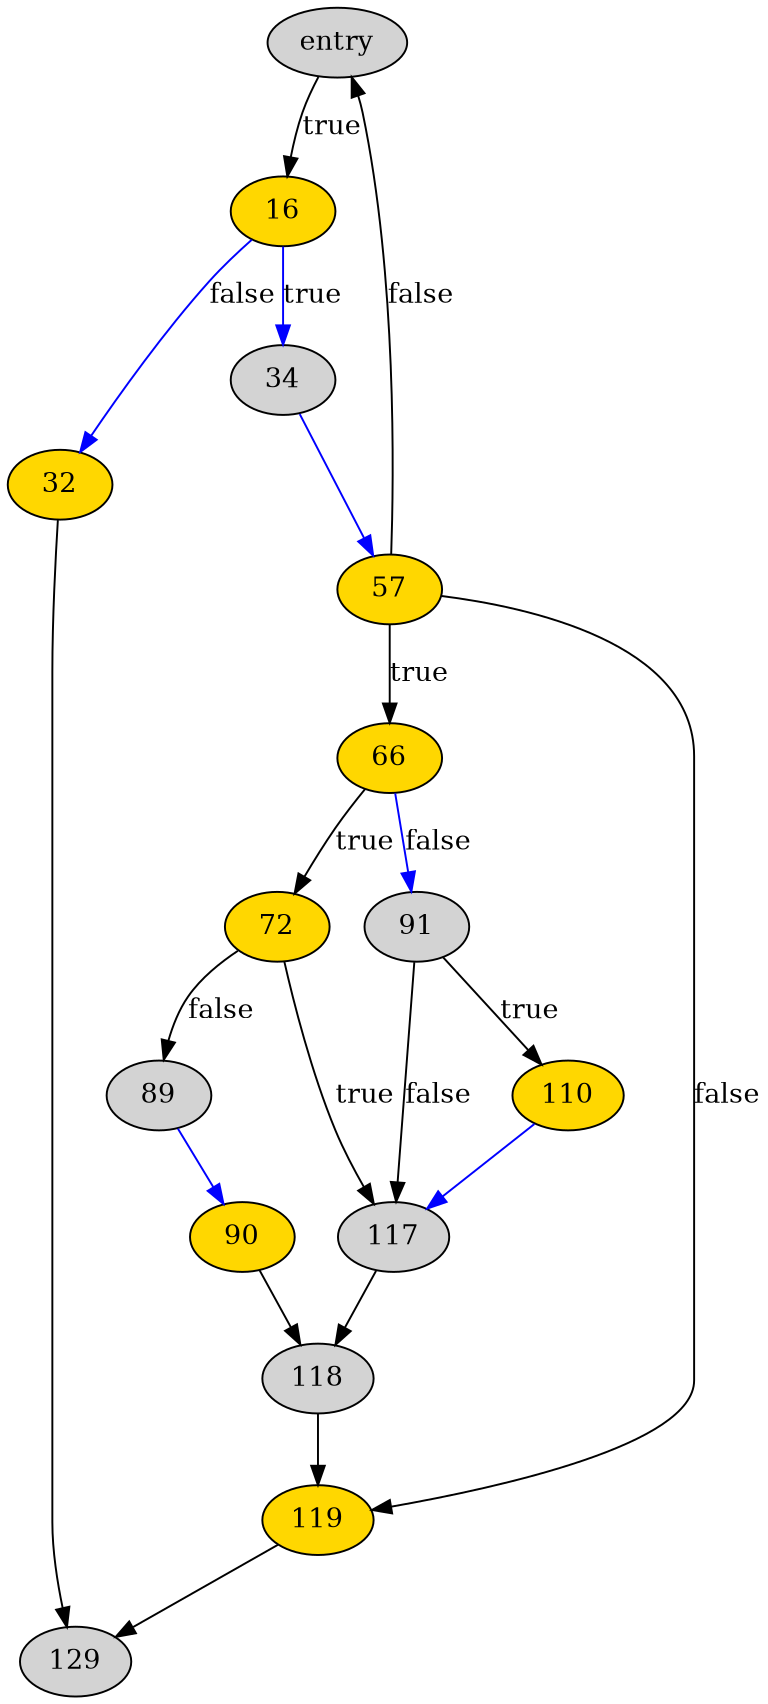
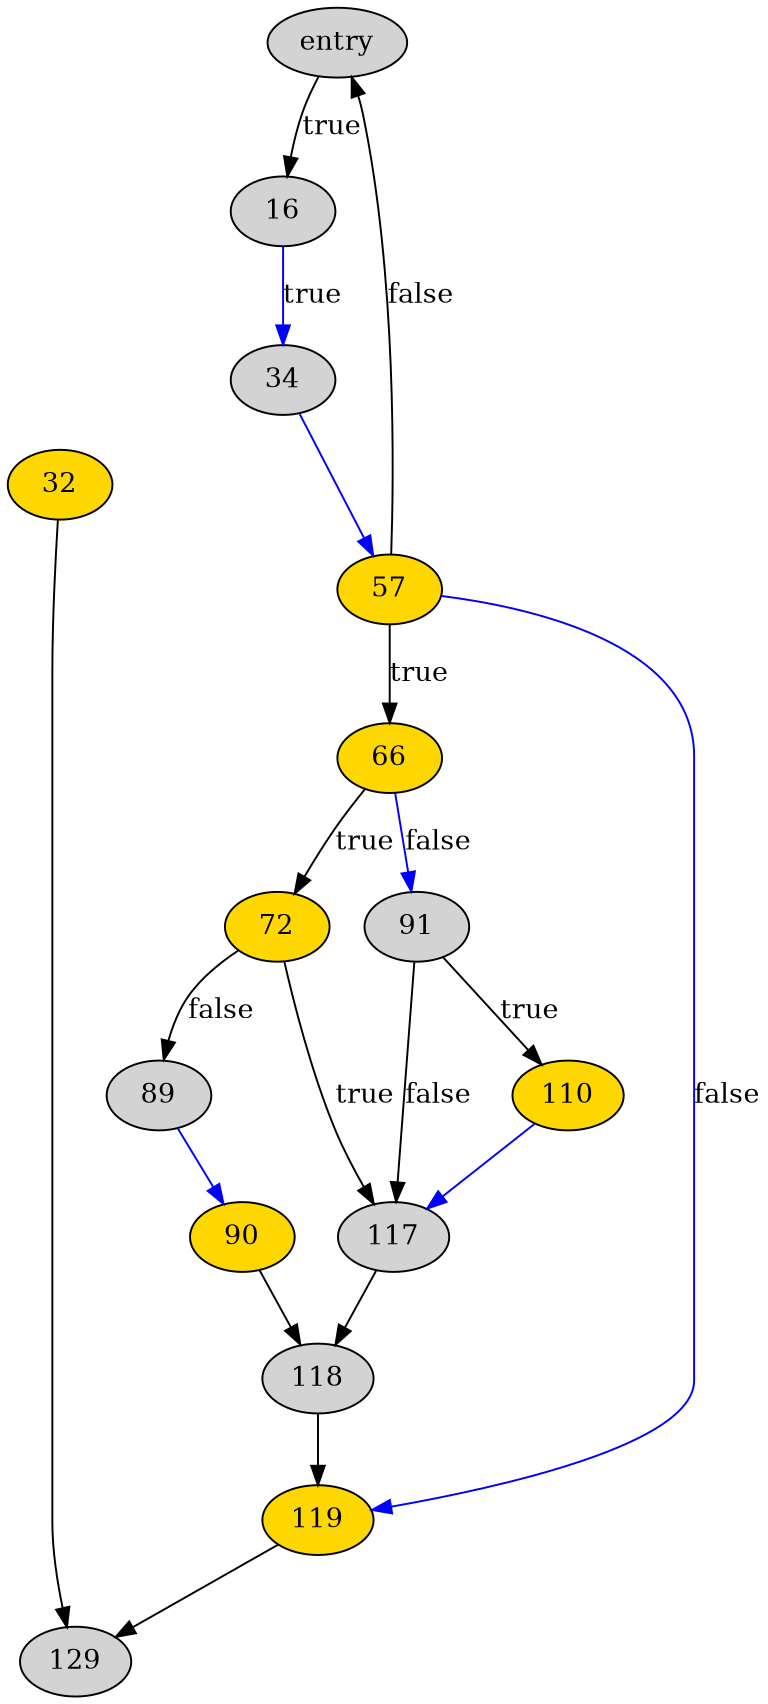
node "16": fillcolor gold -> lightgrey
edge "16" -> "32": removed, label "false"
edge "57" -> "119": color black -> blue
